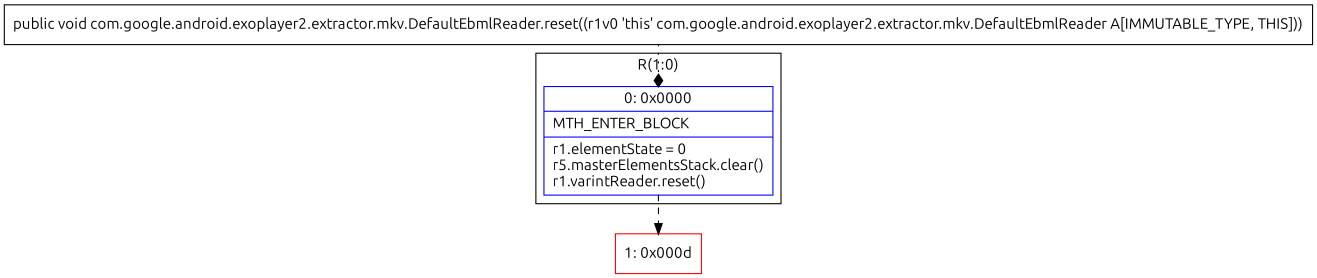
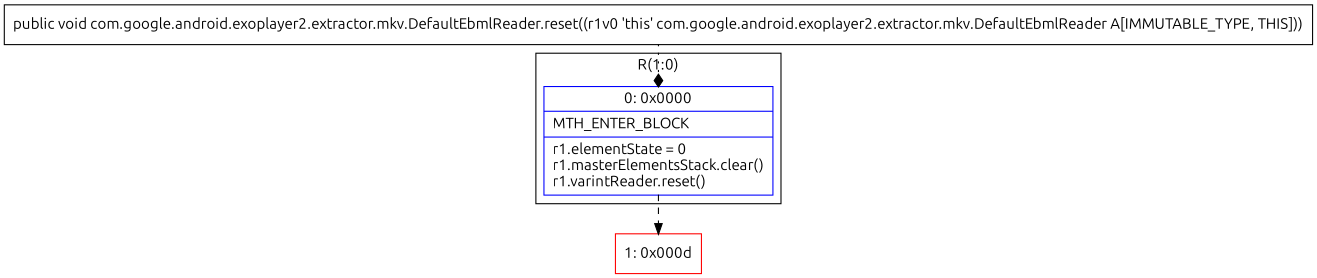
node "0: 0x0000": text "r5.masterElementsStack.clear()" -> "r1.masterElementsStack.clear()"
